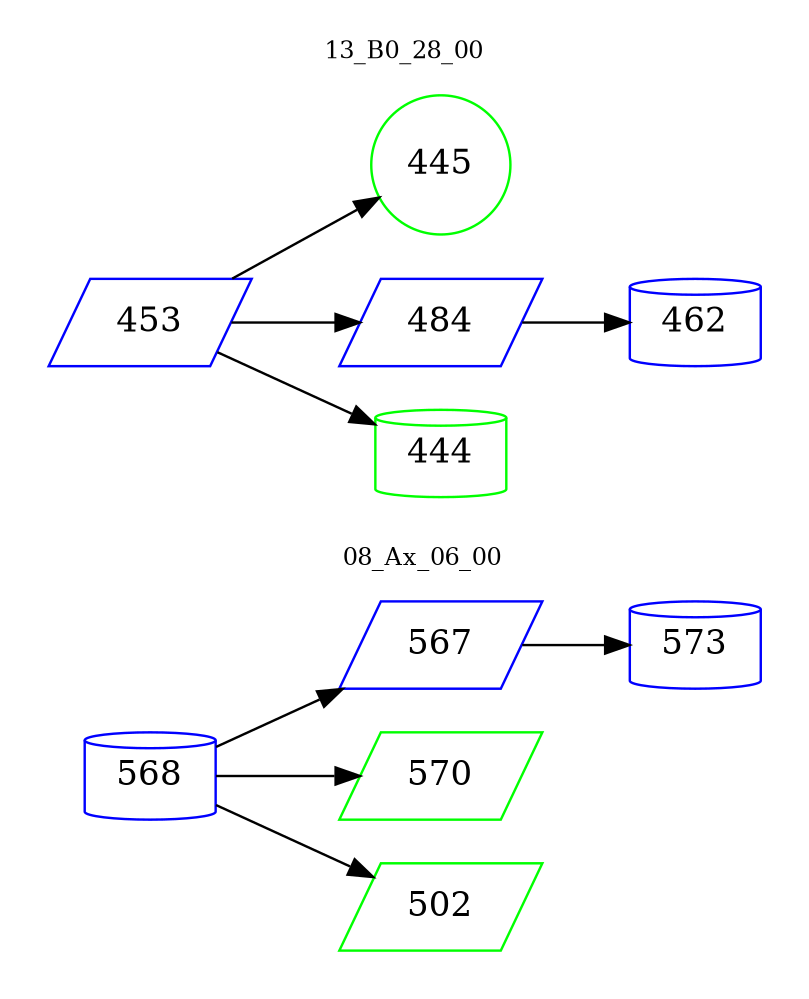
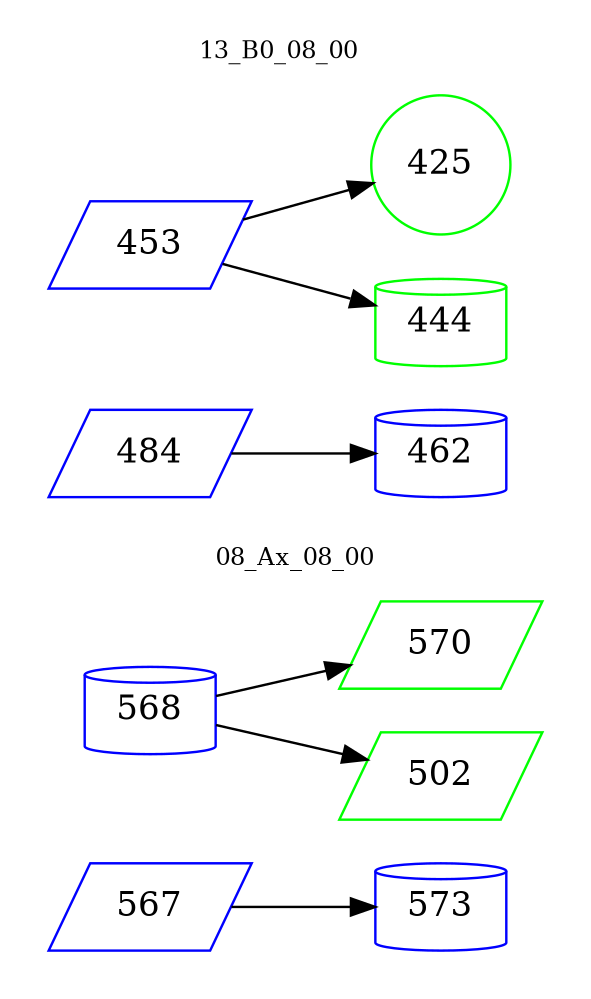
cluster "13_B0_28_00": label "13_B0_28_00" -> "13_B0_08_00"
node "445": label "445" -> "425"
edge "453" -> "484": removed
cluster "08_Ax_06_00": label "08_Ax_06_00" -> "08_Ax_08_00"
edge "568" -> "567": removed
